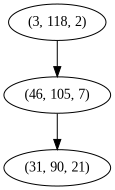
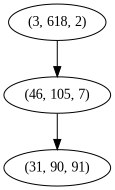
node "(3, 118, 2)": label "(3, 118, 2)" -> "(3, 618, 2)"
node "(31, 90, 21)": label "(31, 90, 21)" -> "(31, 90, 91)"
